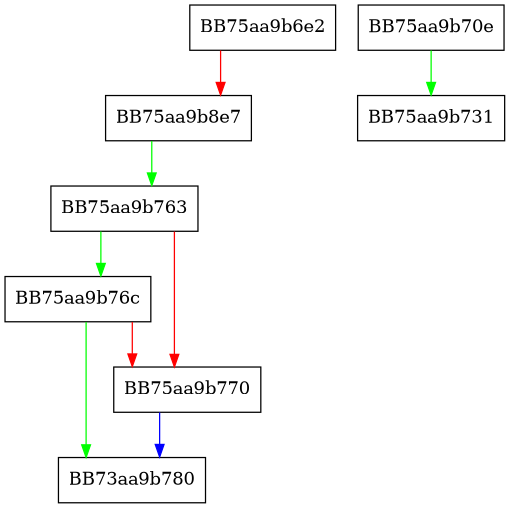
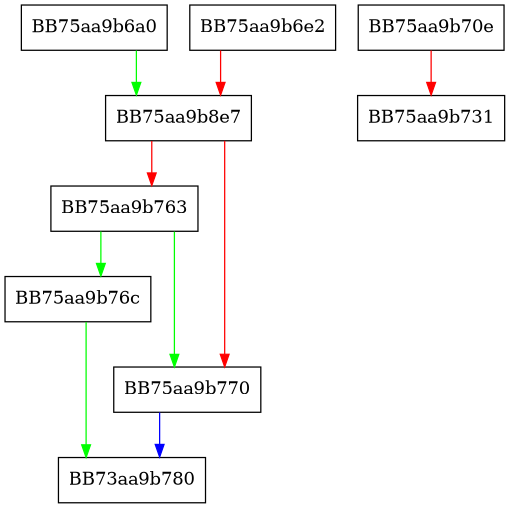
node "BB75aa9b6a0": added
edge "BB75aa9b70e" -> "BB75aa9b731": color green -> red
edge "BB75aa9b8e7" -> "BB75aa9b763": color green -> red
edge "BB75aa9b763" -> "BB75aa9b770": color red -> green
edge "BB75aa9b76c" -> "BB75aa9b770": now "BB75aa9b8e7" -> "BB75aa9b770"
